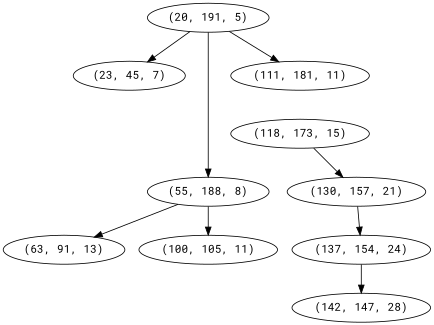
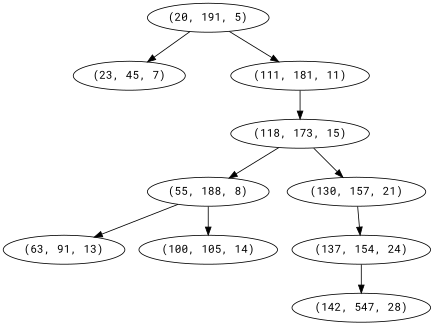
edge "(20, 191, 5)" -> "(55, 188, 8)": now "(118, 173, 15)" -> "(55, 188, 8)"
edge "(111, 181, 11)" -> "(118, 173, 15)": added
node "(100, 105, 11)": label "(100, 105, 11)" -> "(100, 105, 14)"
node "(142, 147, 28)": label "(142, 147, 28)" -> "(142, 547, 28)"
